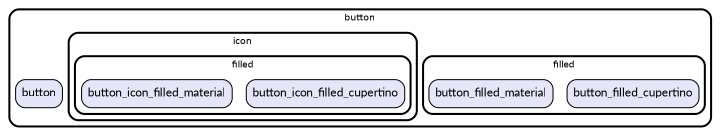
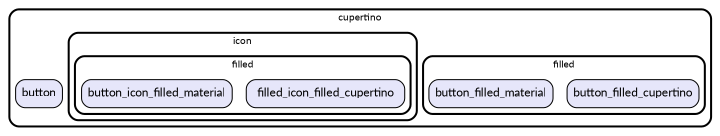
cluster "button": label "button" -> "cupertino"
node "button_icon_filled_cupertino": label "button_icon_filled_cupertino" -> "filled_icon_filled_cupertino"
